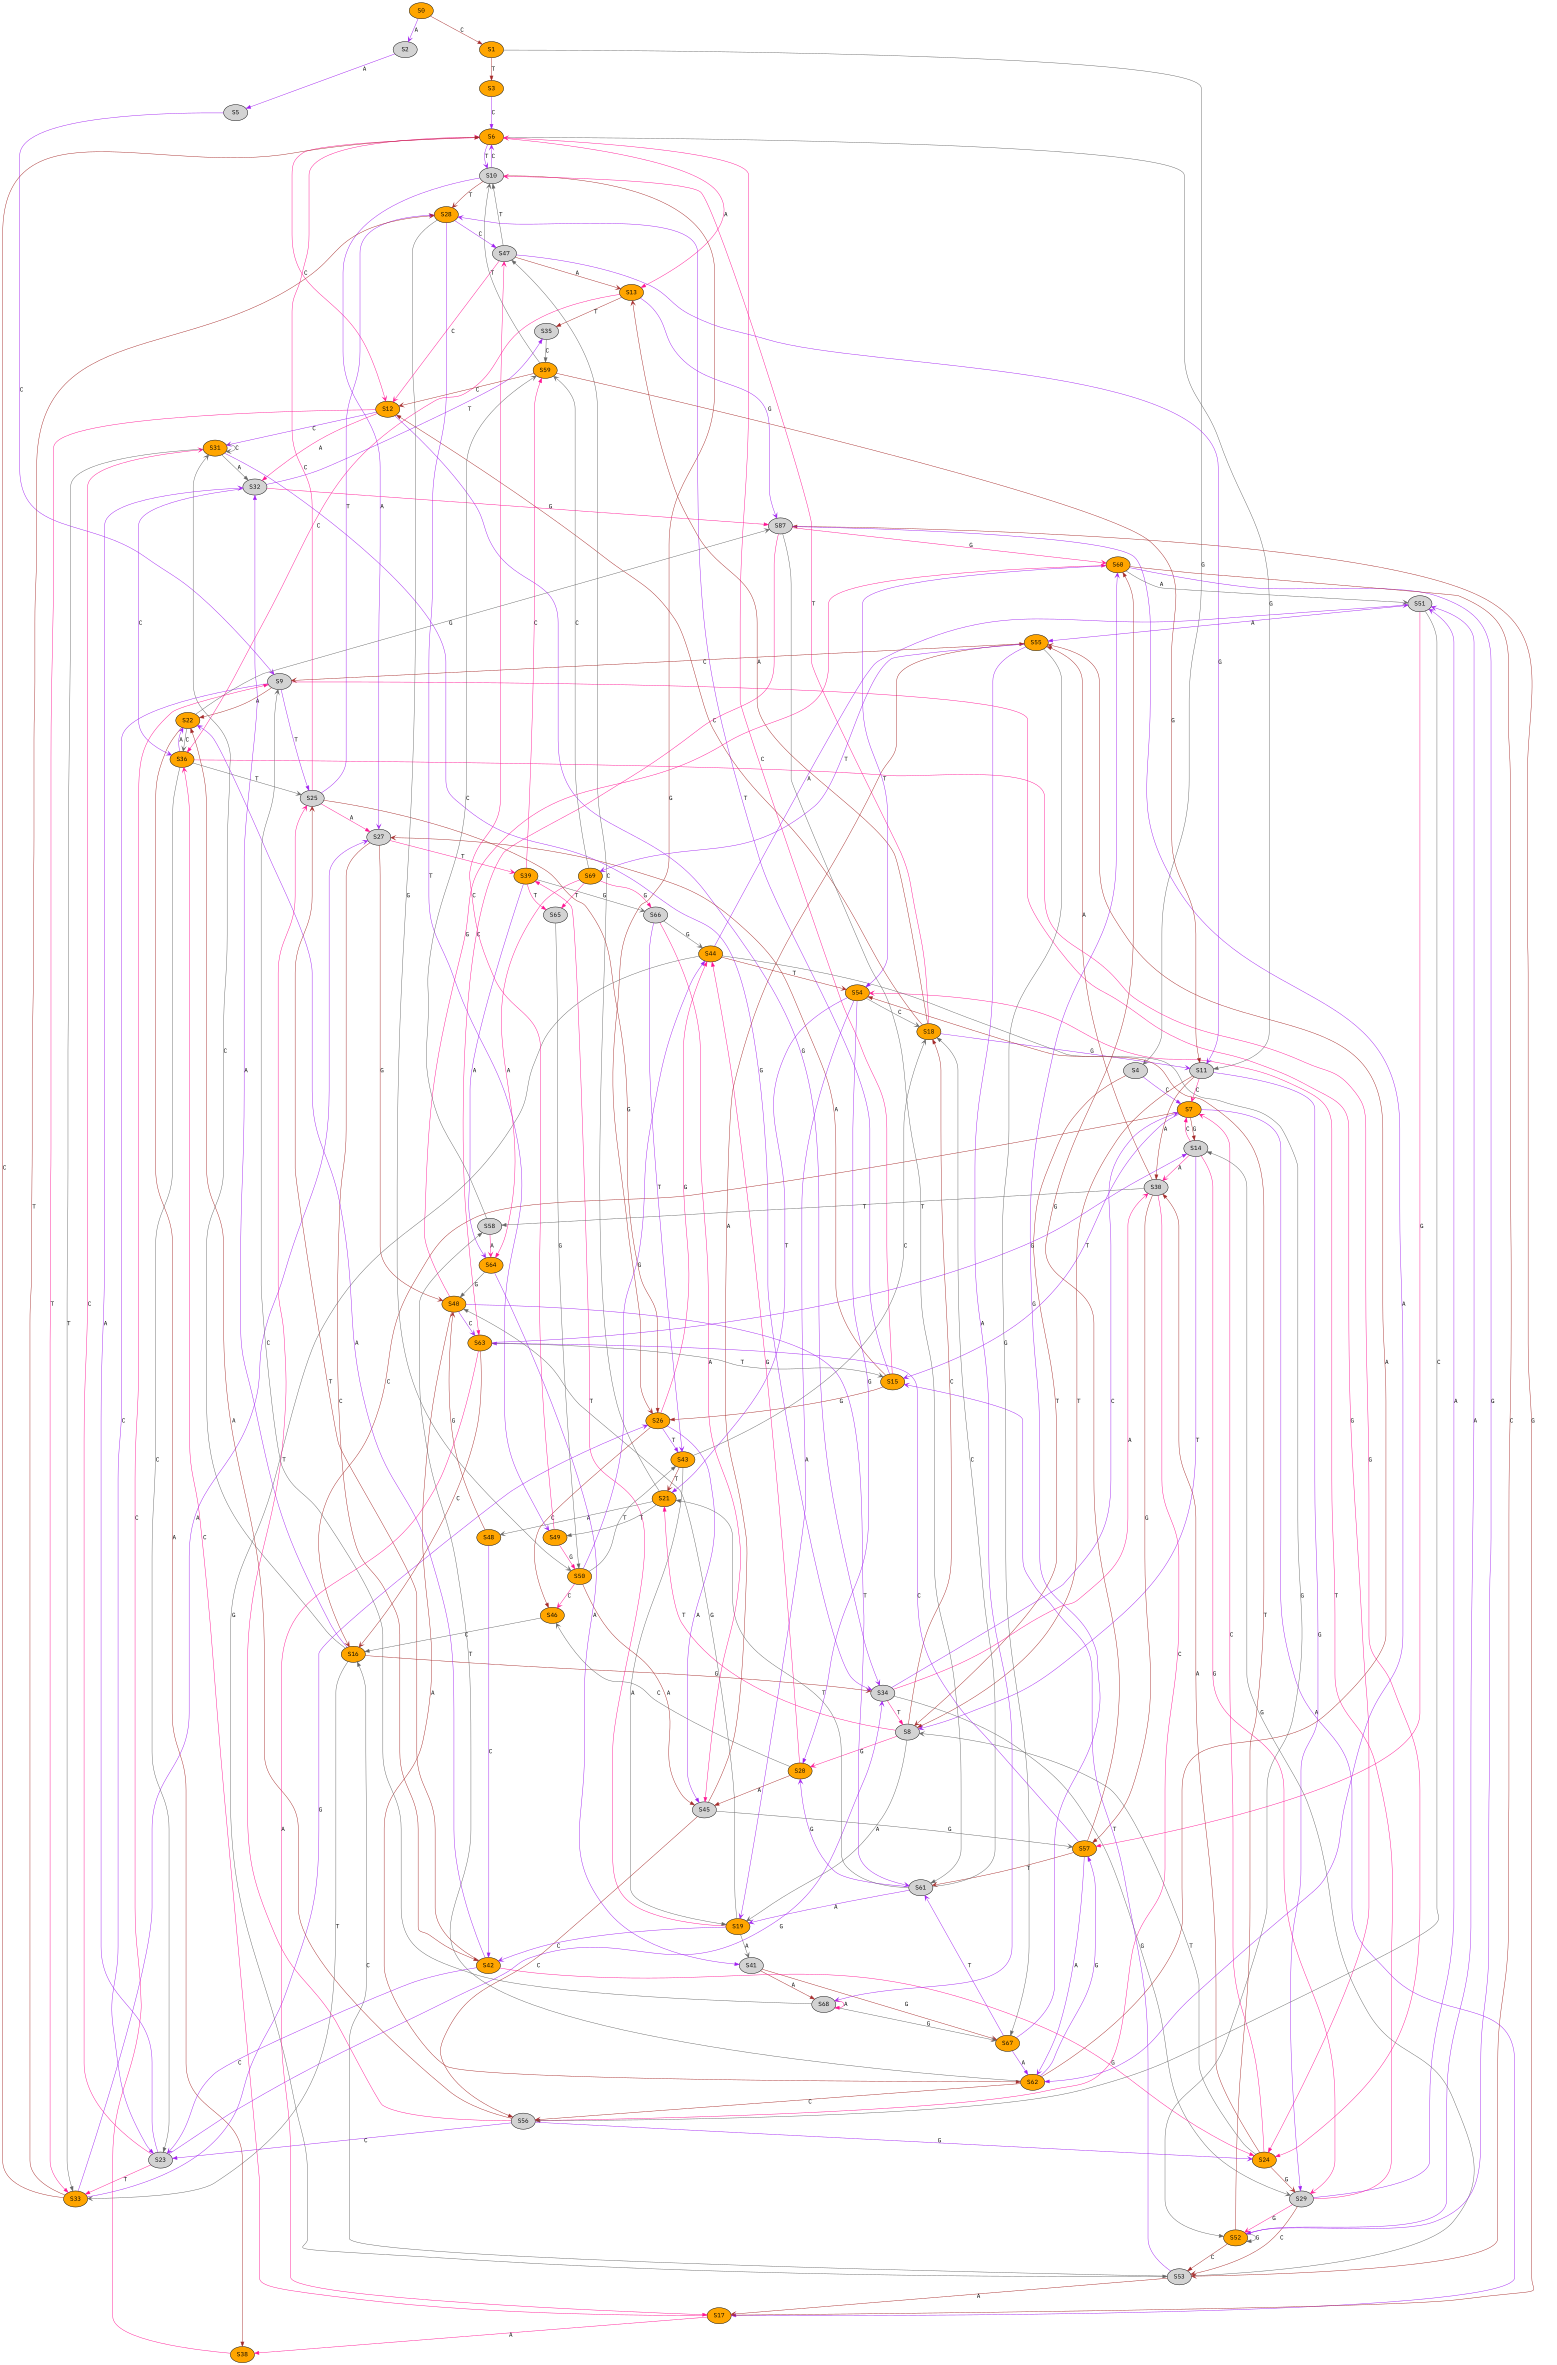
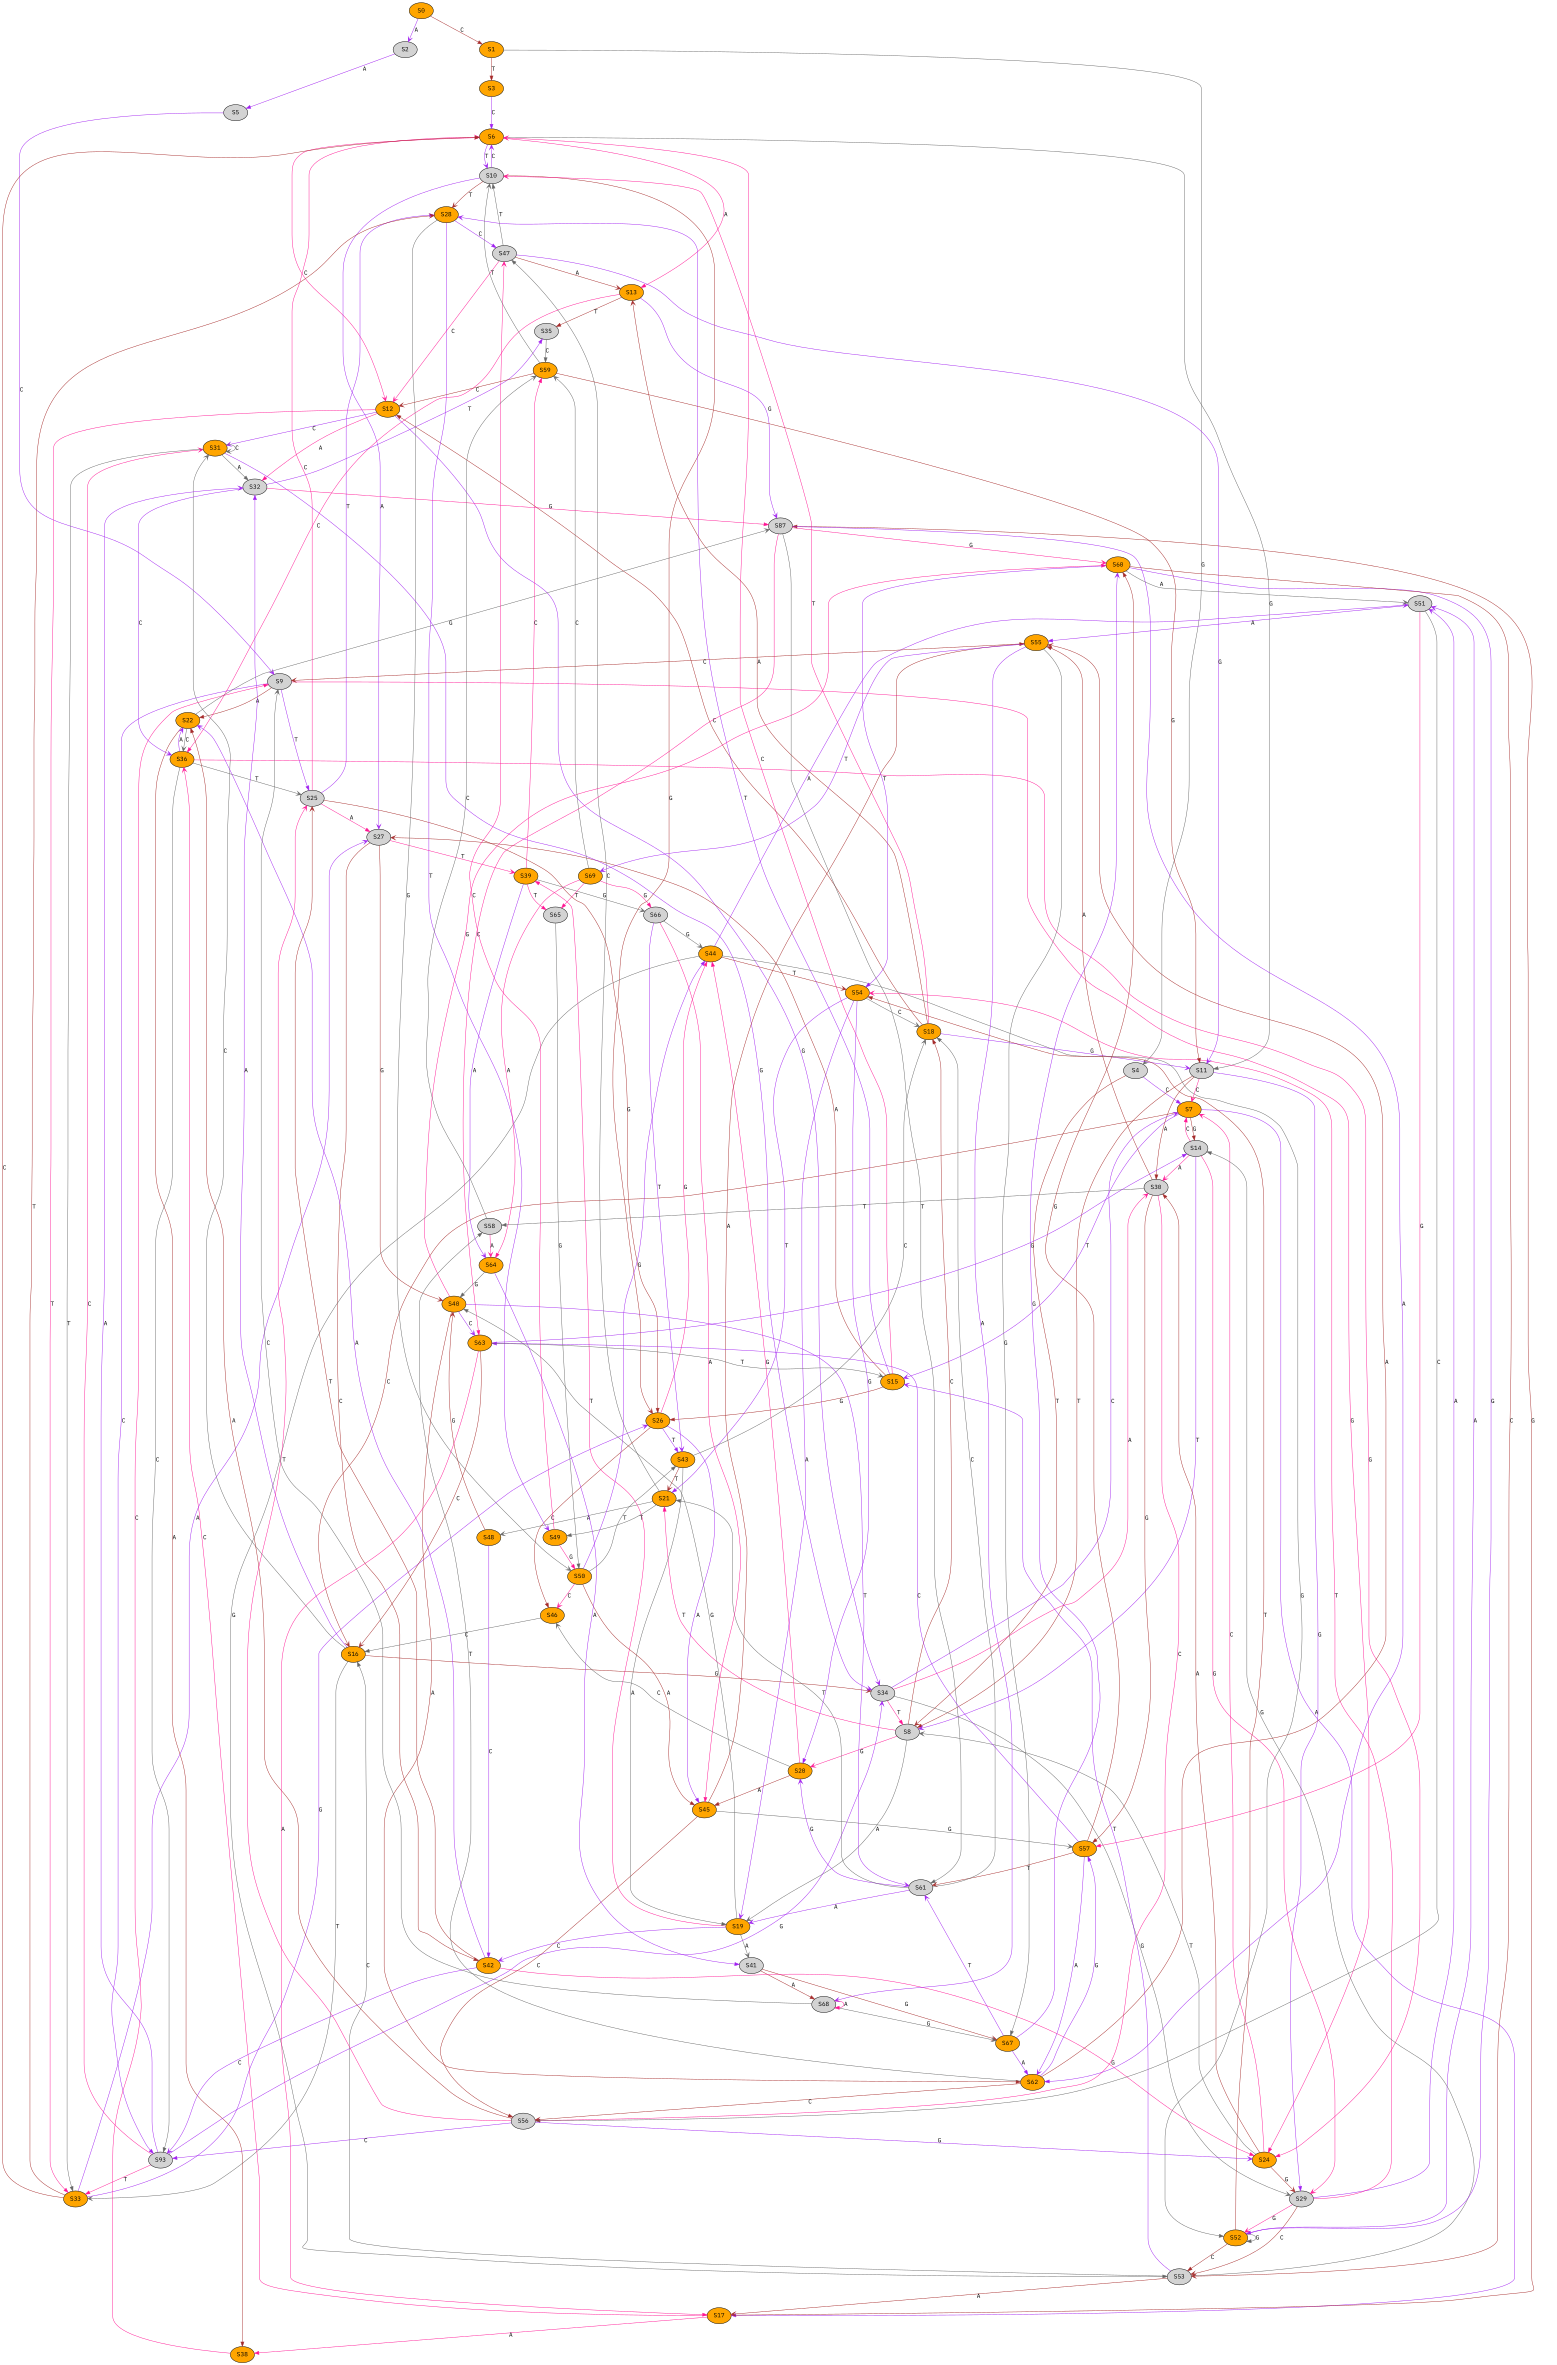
node "S45": fillcolor lightgrey -> orange
node "S23": label "S23" -> "S93"
